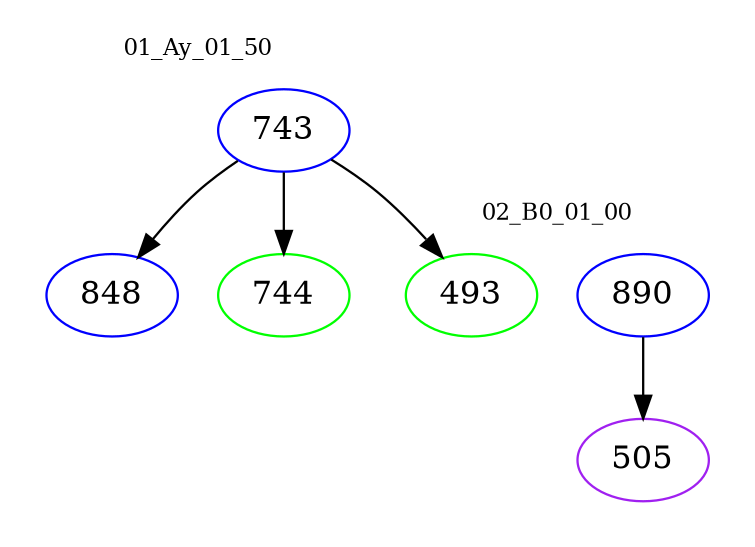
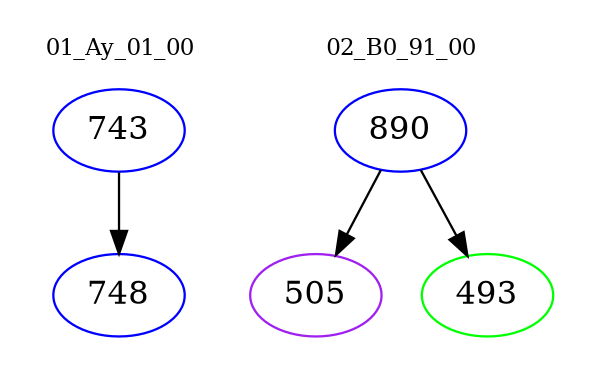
cluster "01_Ay_01_50": label "01_Ay_01_50" -> "01_Ay_01_00"
cluster "02_B0_01_00": label "02_B0_01_00" -> "02_B0_91_00"
edge "743" -> "493": now "890" -> "493"
node "848": label "848" -> "748"
node "744": removed
